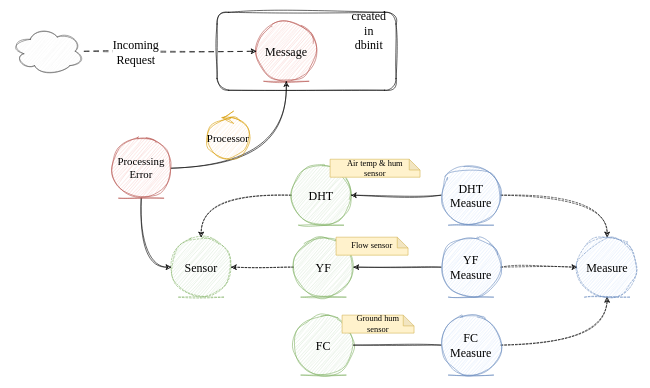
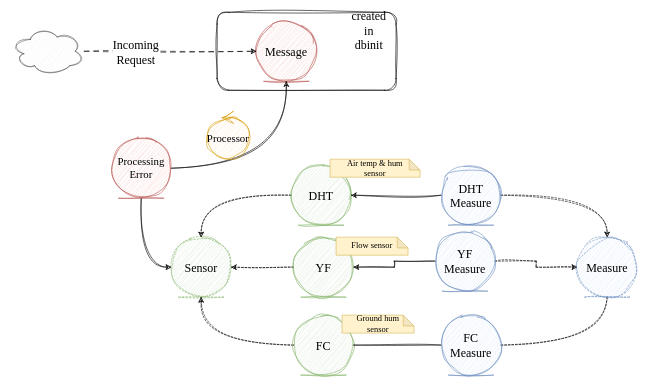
node "YF Measure": moved (471, 267) -> (465, 261)
edge "FC Measure" -> "Measure": arrowhead classic -> none
edge "FC" -> "Sensor": added
